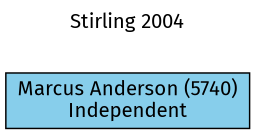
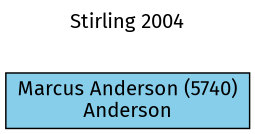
node "Marcus Anderson (5740) Independent": label "Marcus Anderson (5740) Independent" -> "Marcus Anderson (5740) Anderson"
